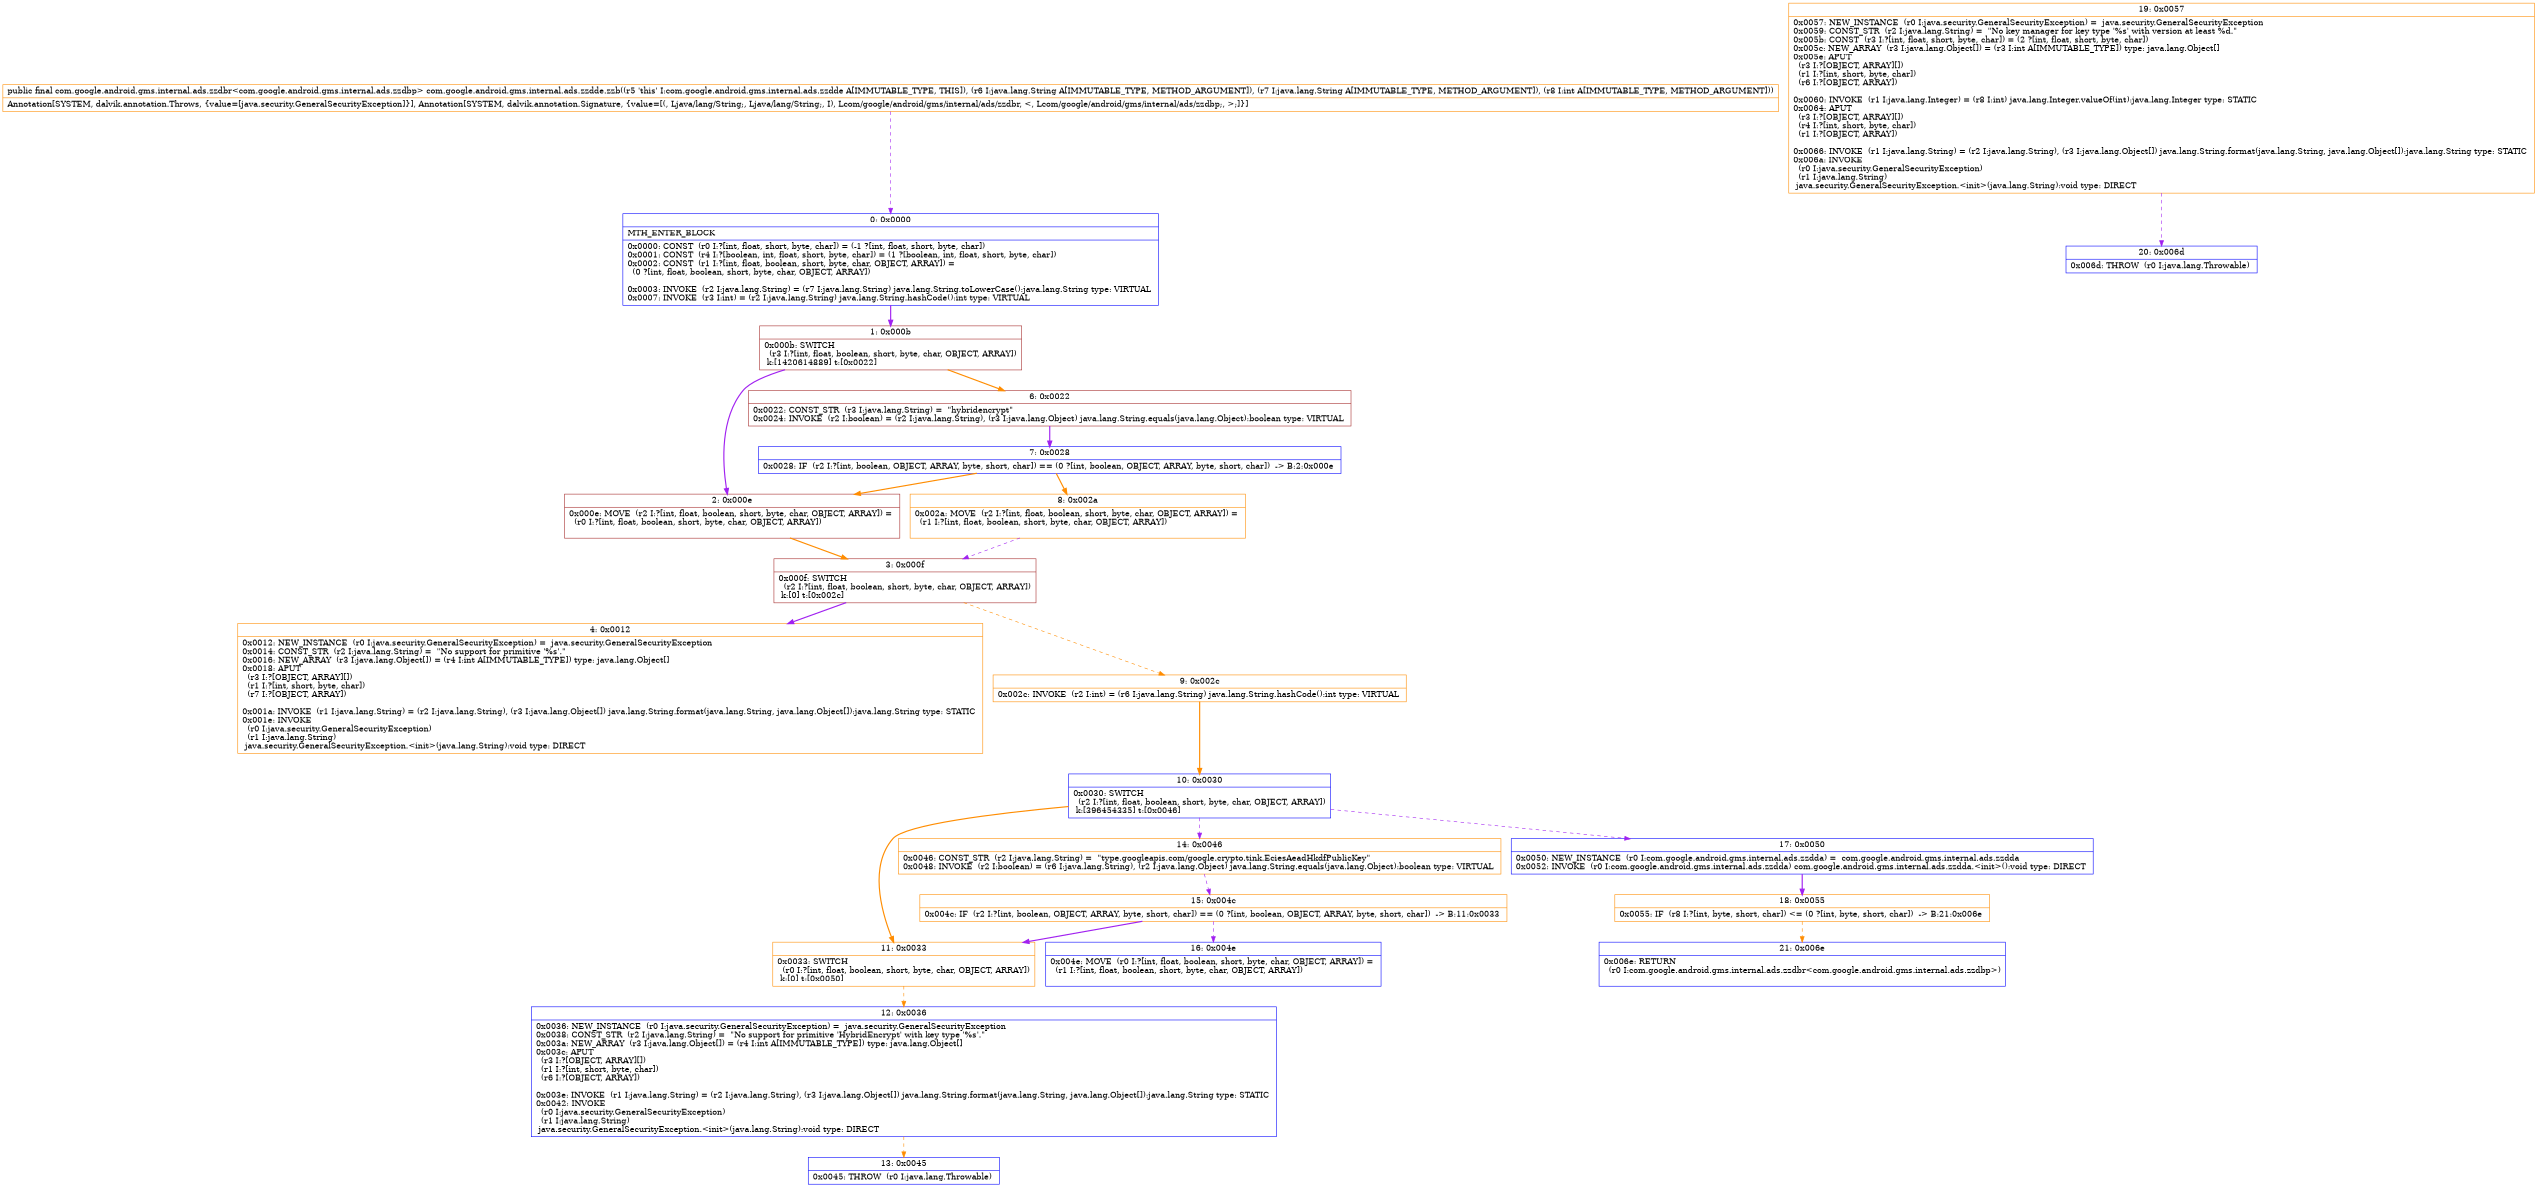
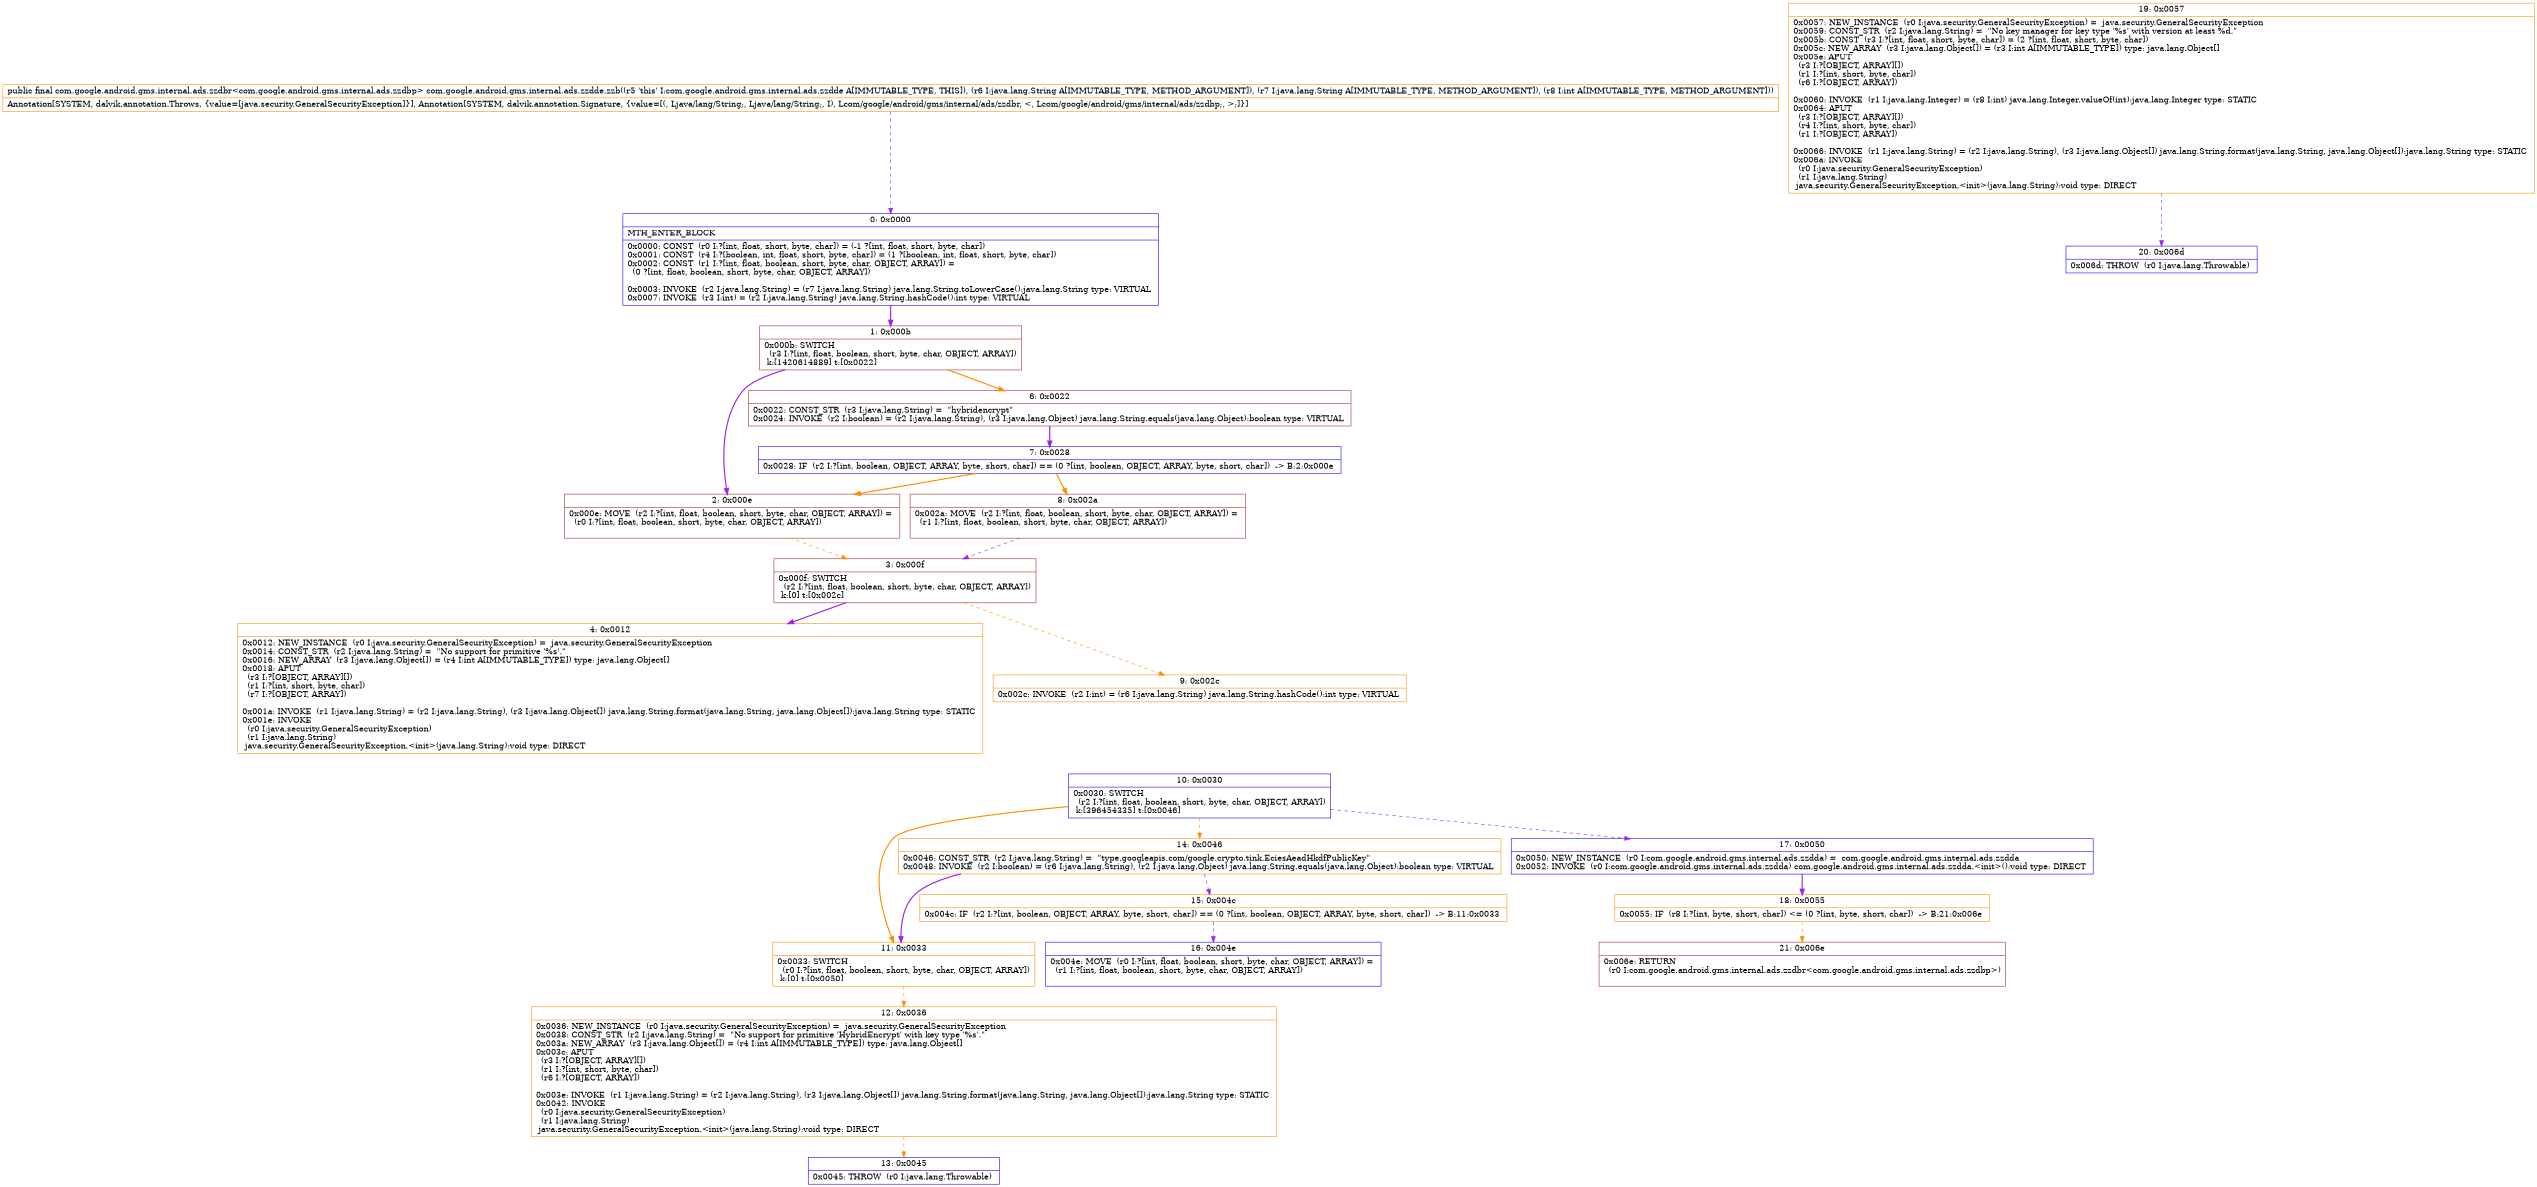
node "8: 0x002a": color darkorange -> brown
edge "2: 0x000e" -> "3: 0x000f": style bold -> dashed
edge "9: 0x002c" -> "10: 0x0030": removed
edge "10: 0x0030" -> "14: 0x0046": color purple -> darkorange
edge "15: 0x004c" -> "11: 0x0033": now "14: 0x0046" -> "11: 0x0033"
node "21: 0x006e": color blue -> brown
node "12: 0x0036": color blue -> darkorange
